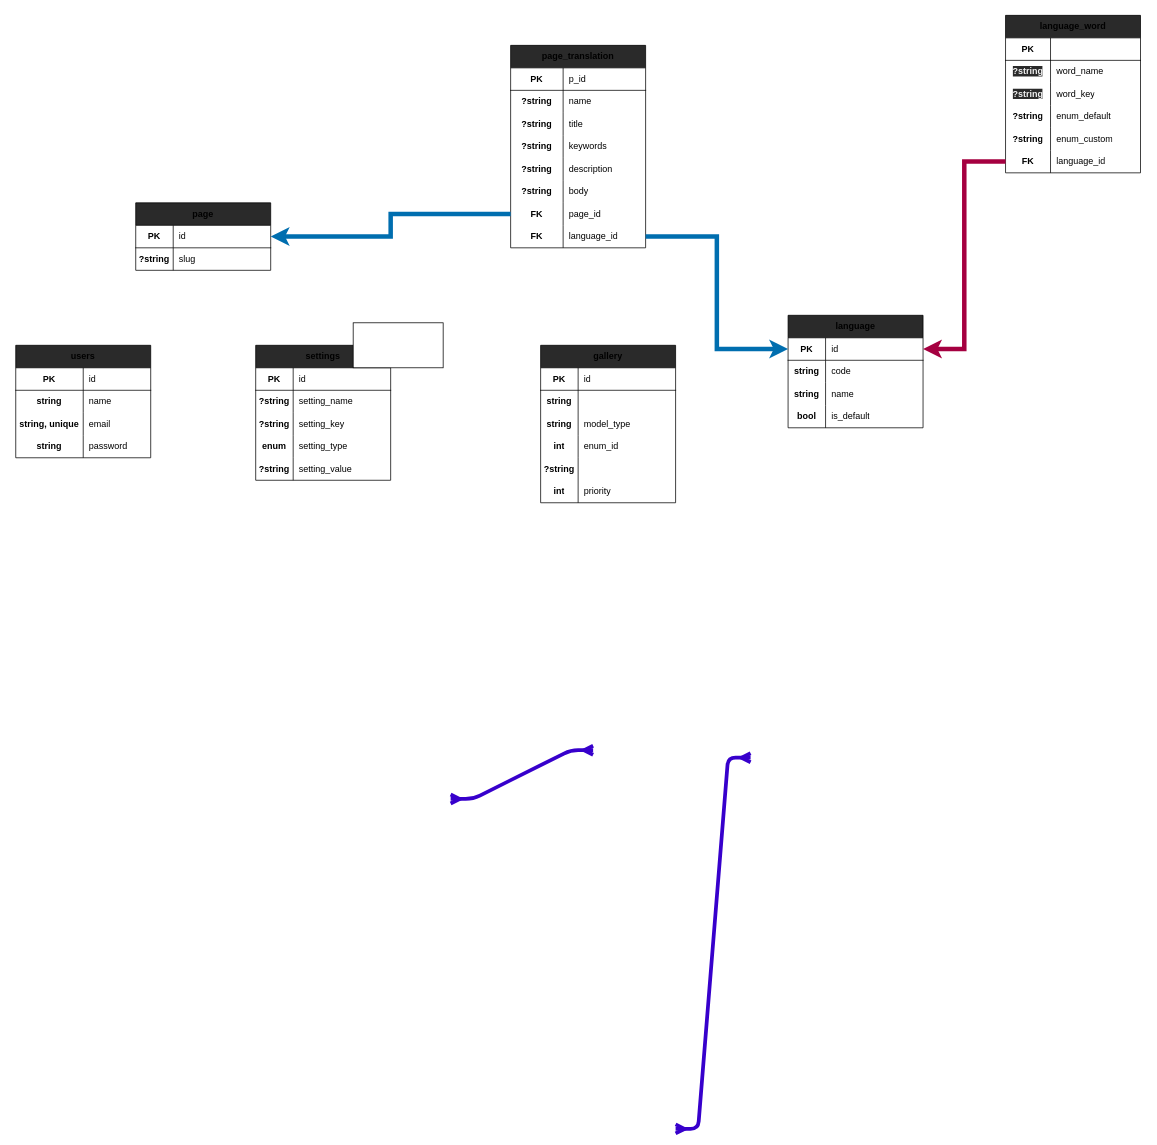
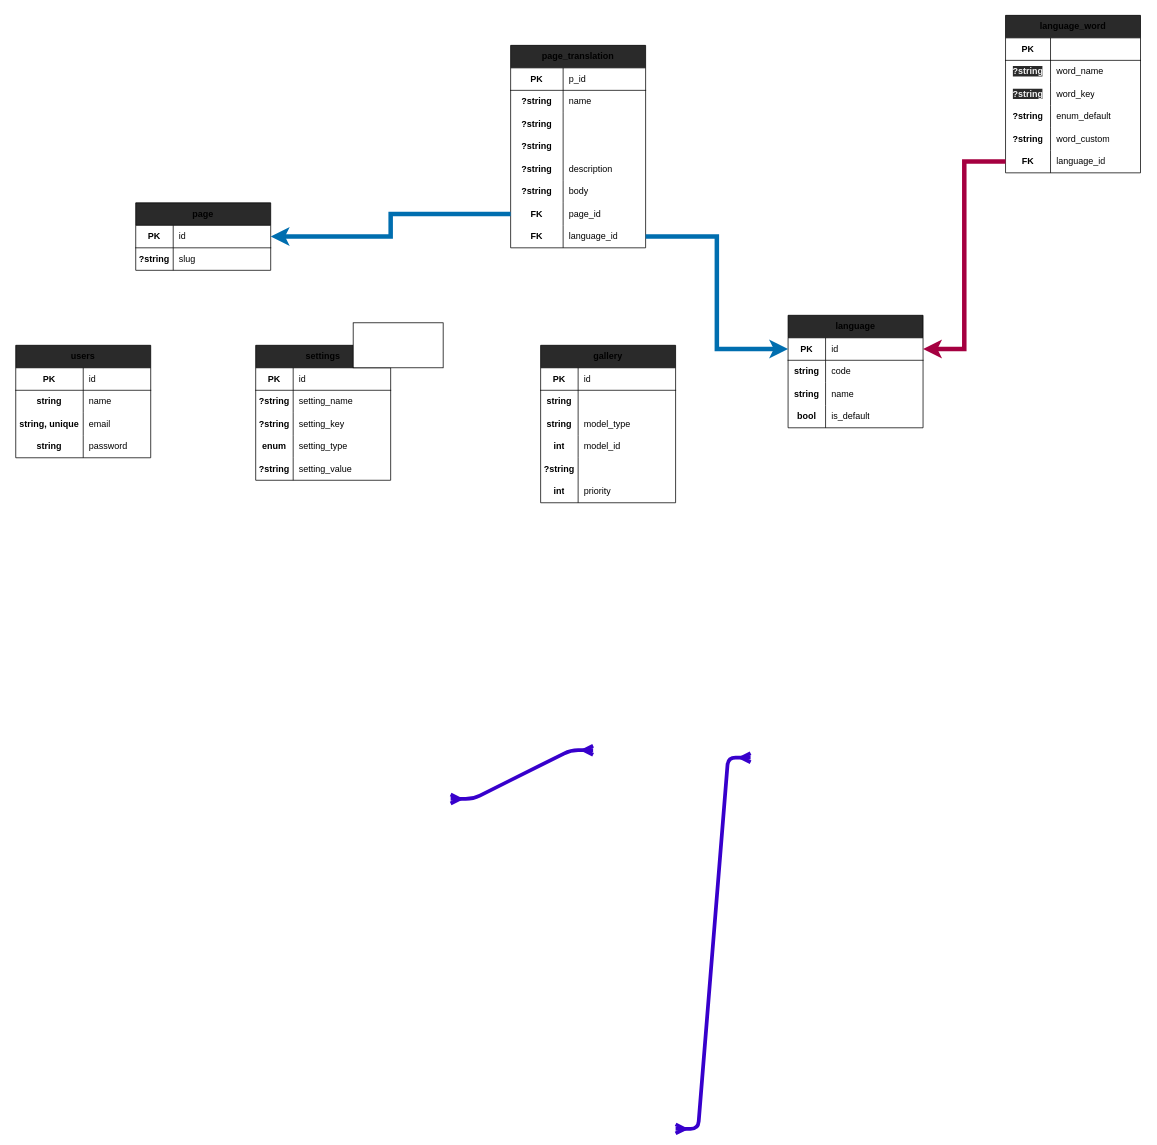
node "title": removed
node "enum_custom": label "enum_custom" -> "word_custom"
node "keywords": removed
node "enum_id": label "enum_id" -> "model_id"
